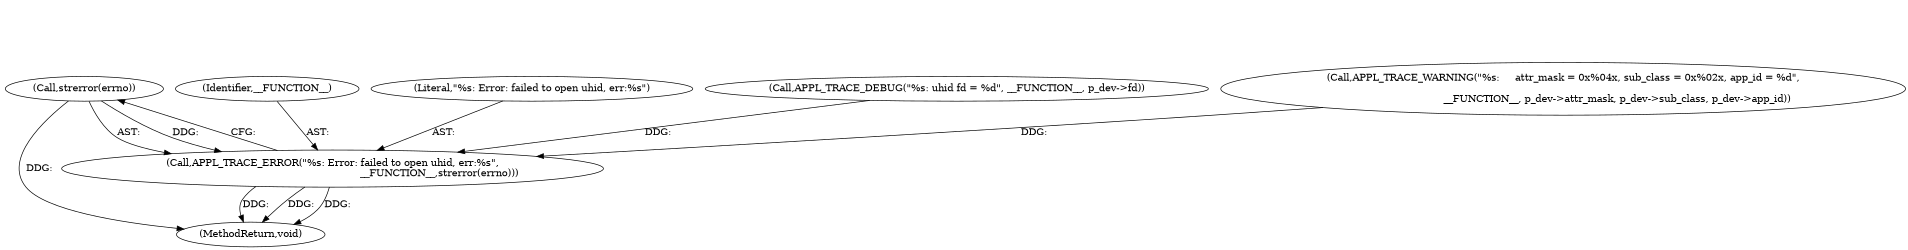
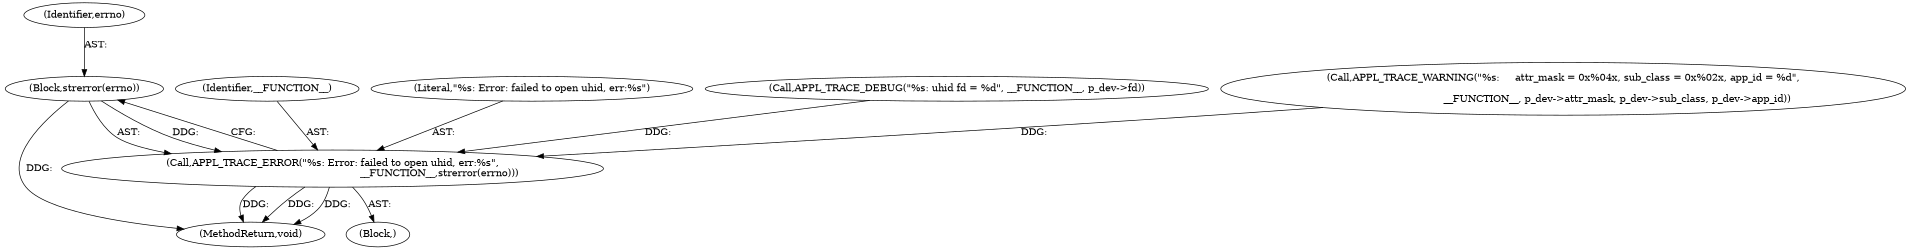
node "(Identifier,errno)": added
node "(Call,strerror(errno))": label "(Call,strerror(errno))" -> "(Block,strerror(errno))"
node "(Block,)": added
